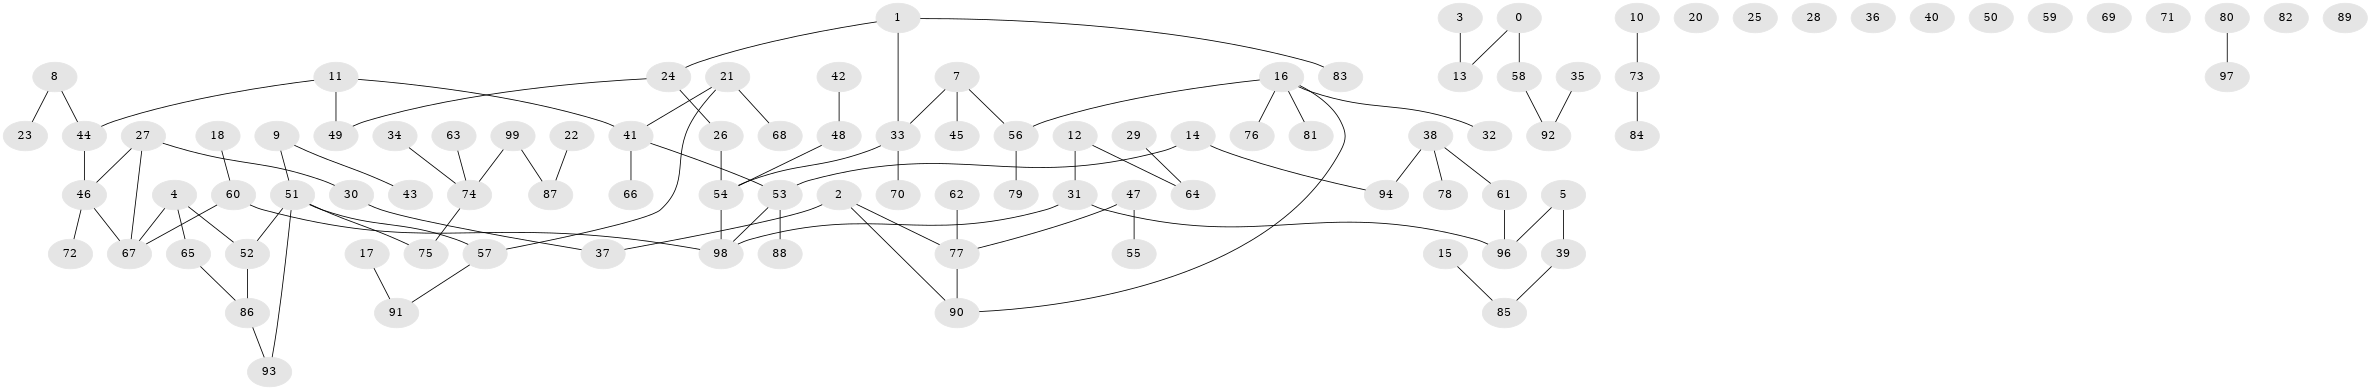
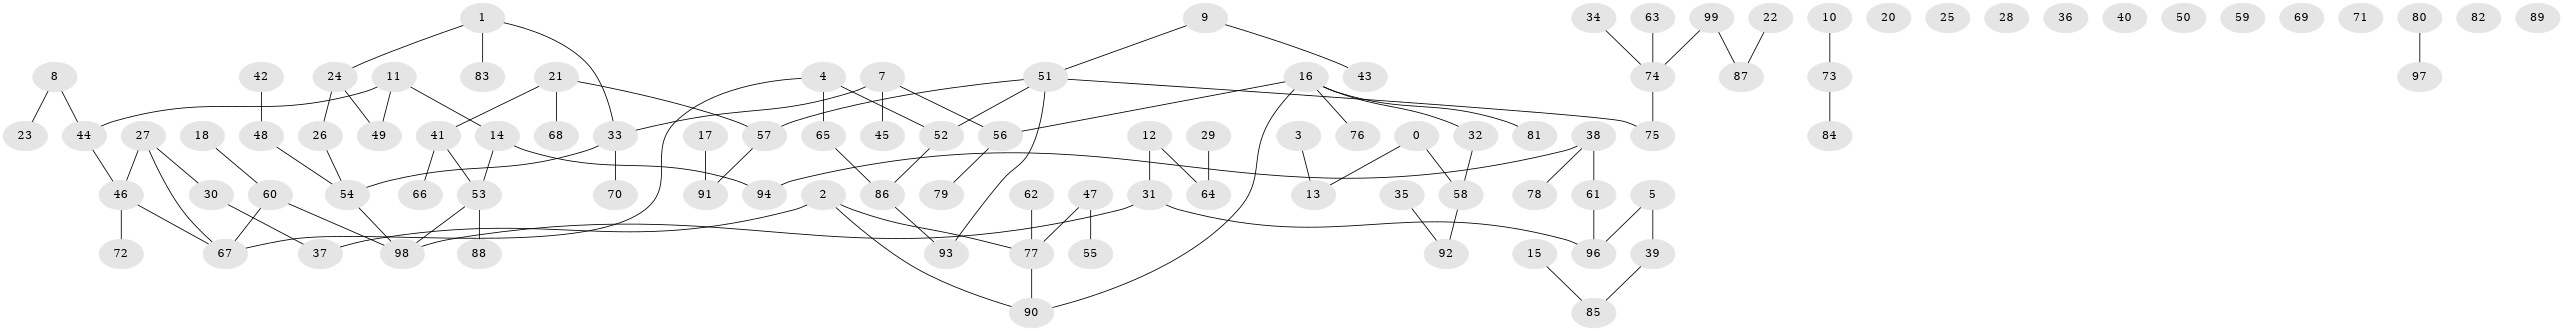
edge "11" -- "41": now "11" -- "14"
edge "32" -- "58": added
